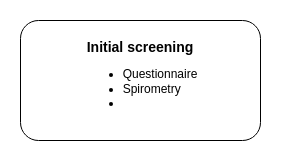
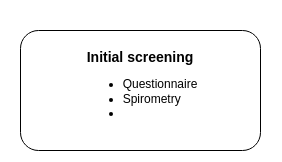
node "Initial screening Questionnaire Spirometry": moved (141, 81) -> (141, 91)
